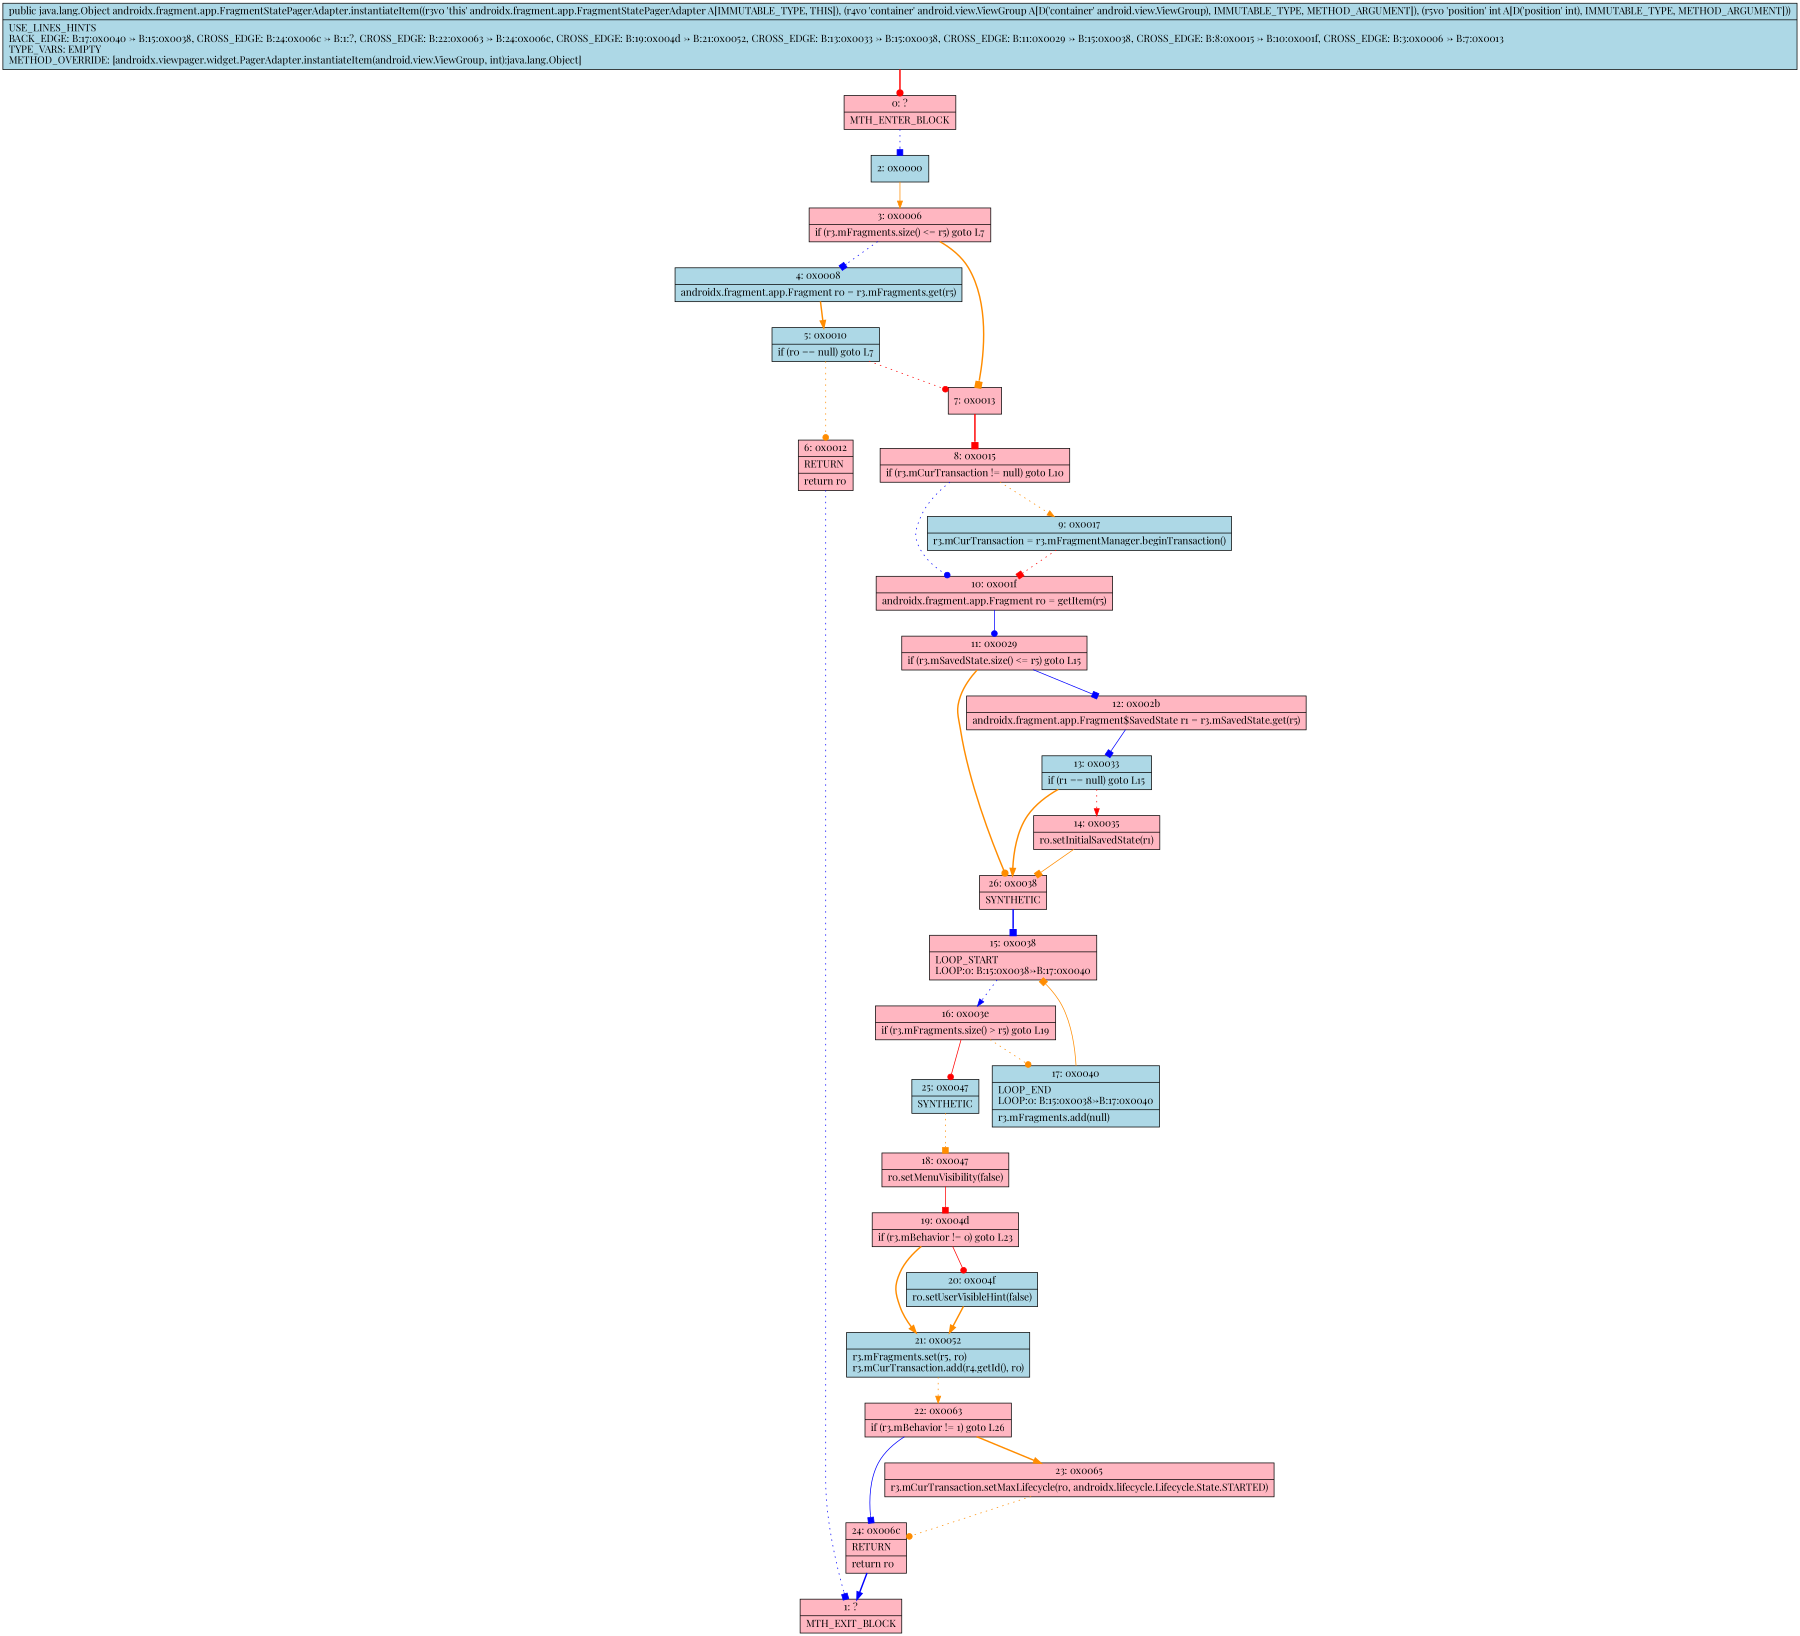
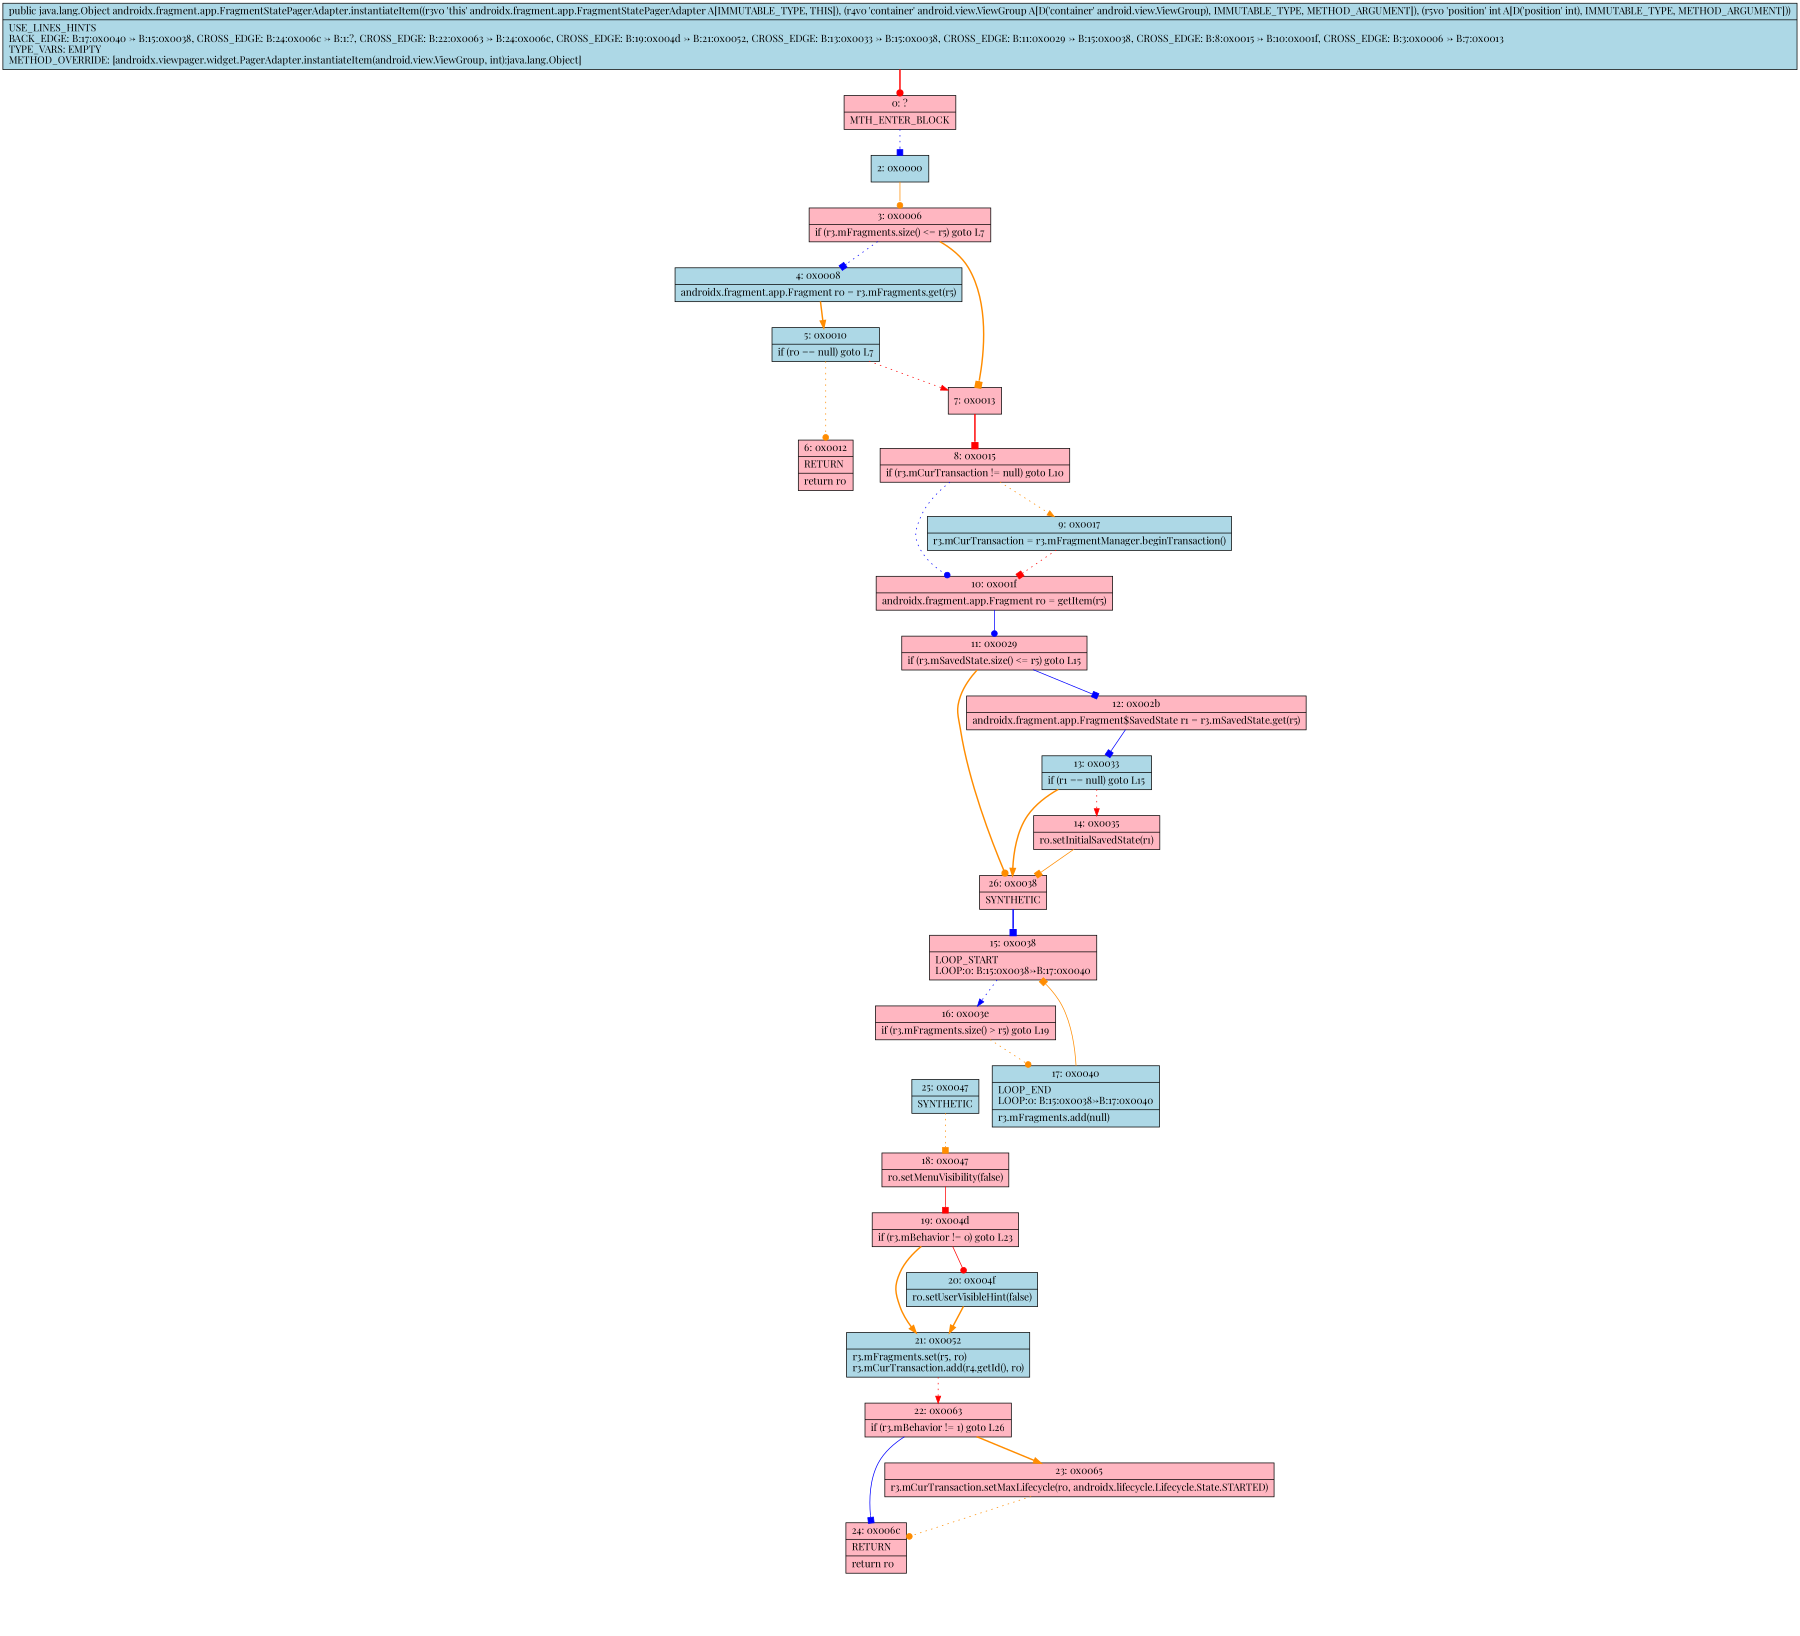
edge "2: 0x0000" -> "3: 0x0006": arrowhead normal -> dot
edge "5: 0x0010" -> "7: 0x0013": arrowhead dot -> normal
edge "16: 0x003e" -> "25: 0x0047": removed
edge "21: 0x0052" -> "22: 0x0063": color darkorange -> red
node "1: ?": removed
